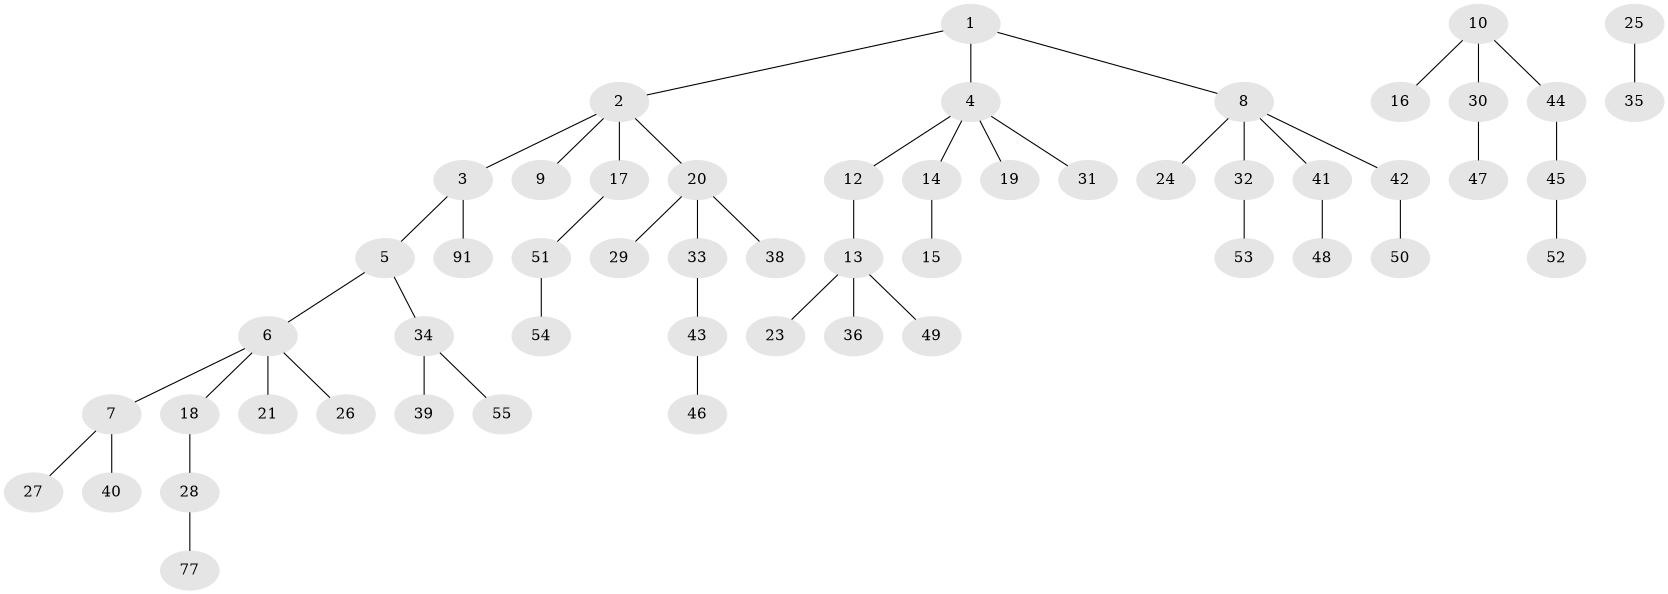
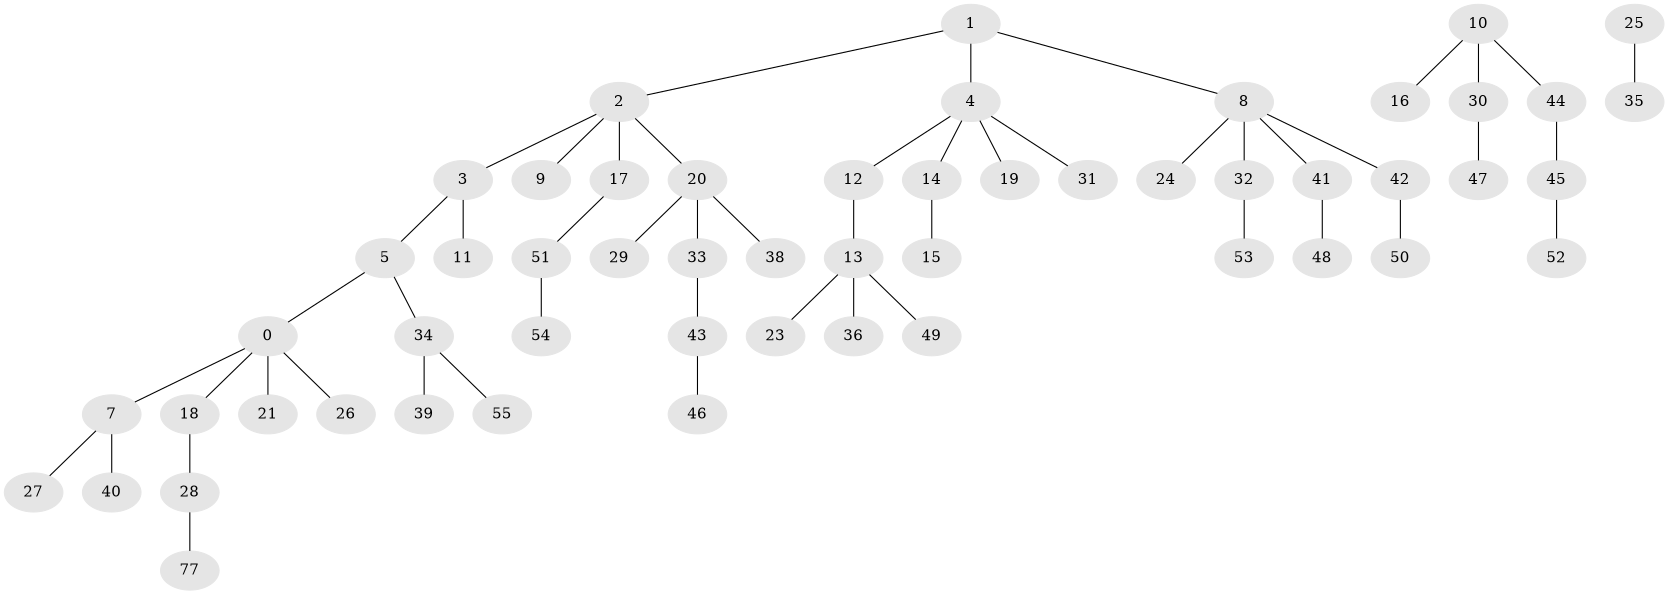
node "91": label "91" -> "11"
node "6": label "6" -> "0"
